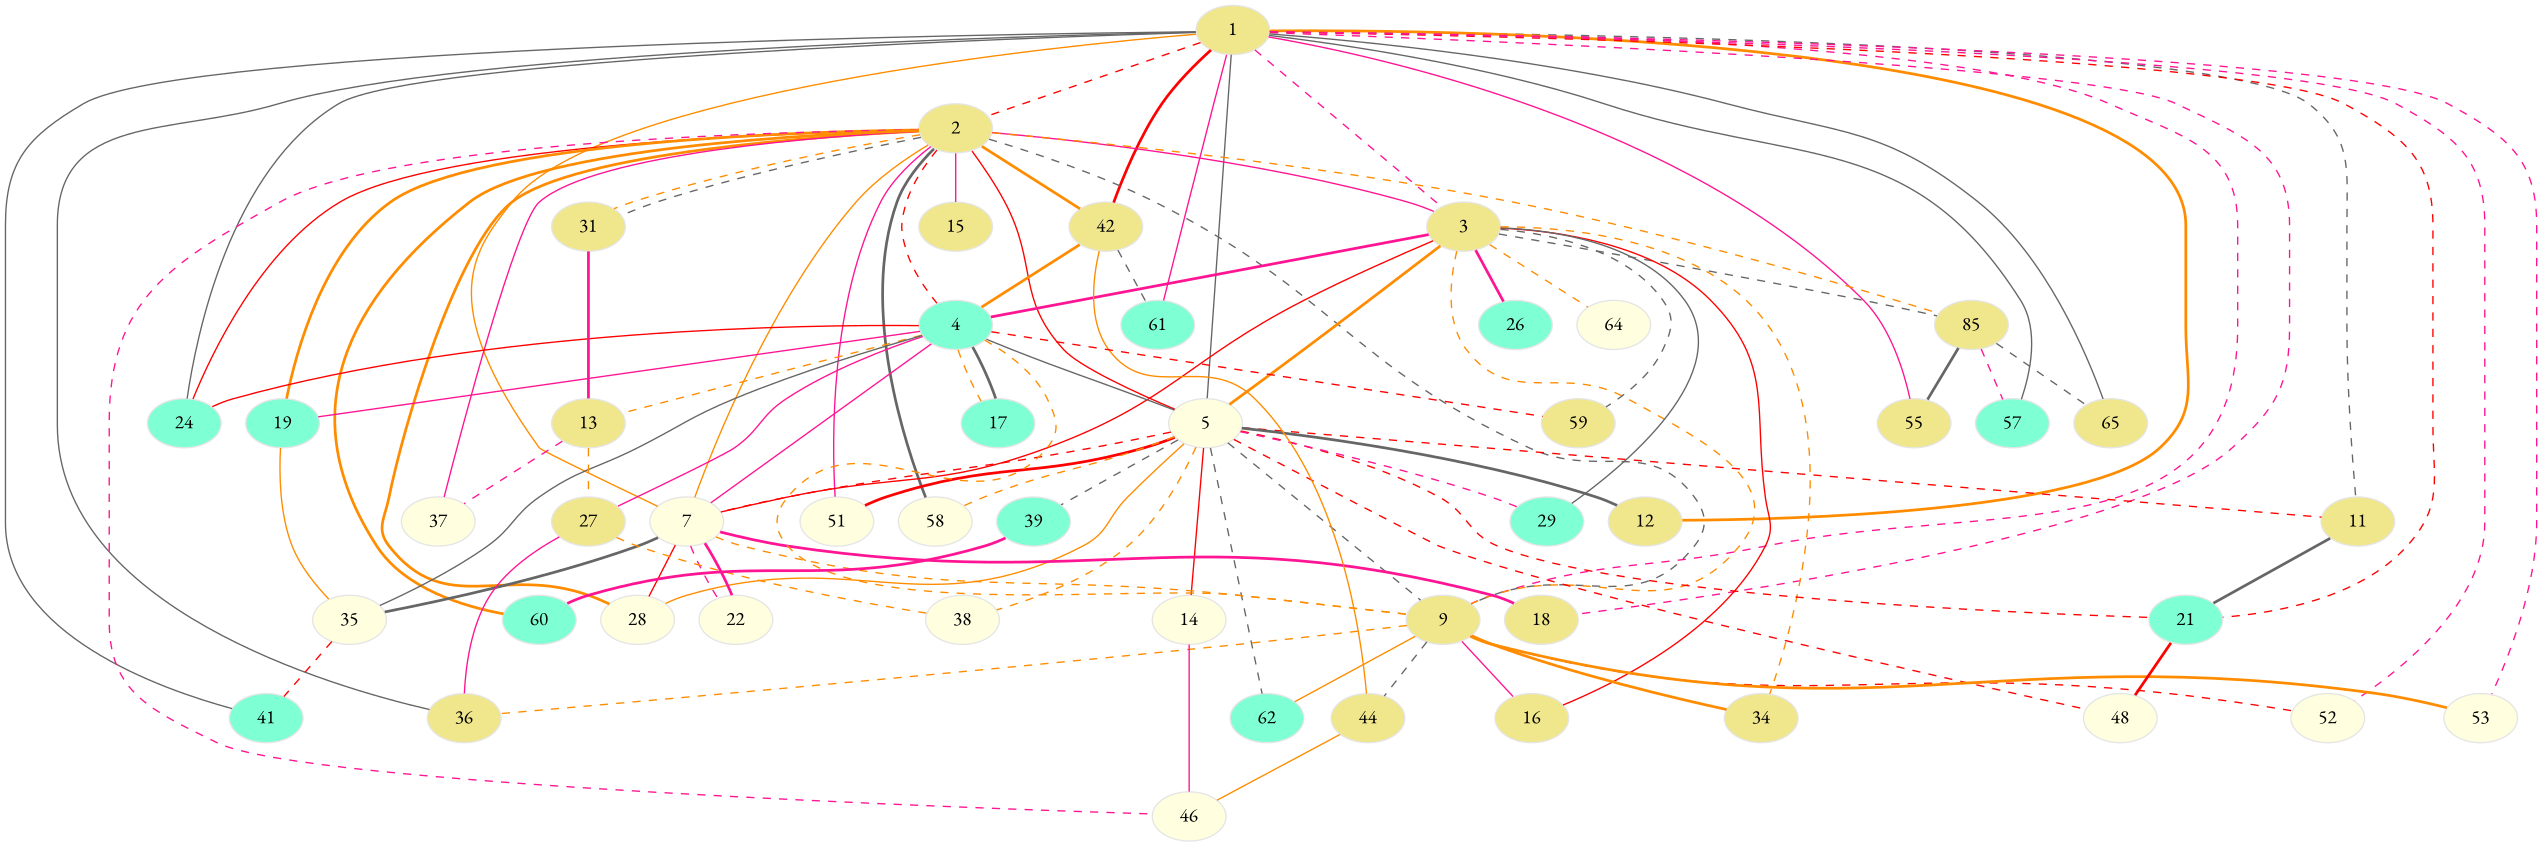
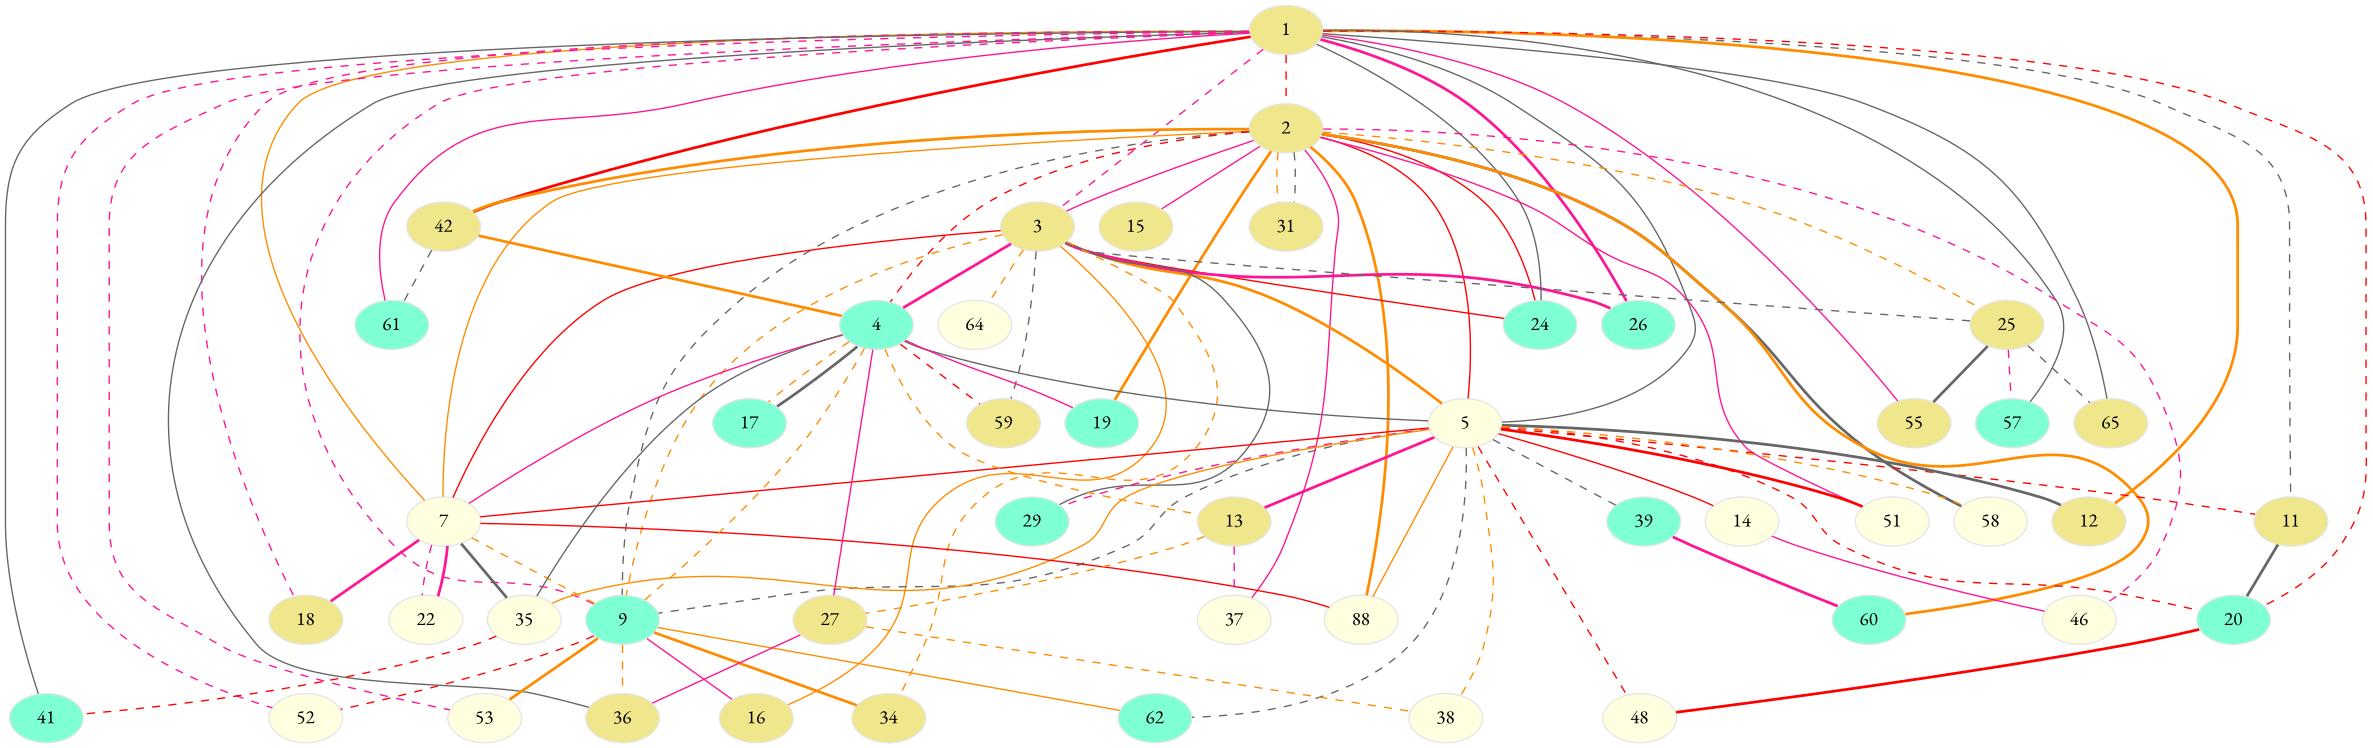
edge "1" -- "26": added
edge "31" -- "13": now "5" -- "13"
node "85": label "85" -> "25"
edge "4" -- "24": now "3" -- "24"
edge "3" -- "16": color red -> darkorange
edge "5" -- "7": style dashed -> solid
edge "19" -- "35": now "5" -- "35"
node "28": label "28" -> "88"
node "9": fillcolor khaki -> aquamarine
node "21": label "21" -> "20"
node "44": removed
